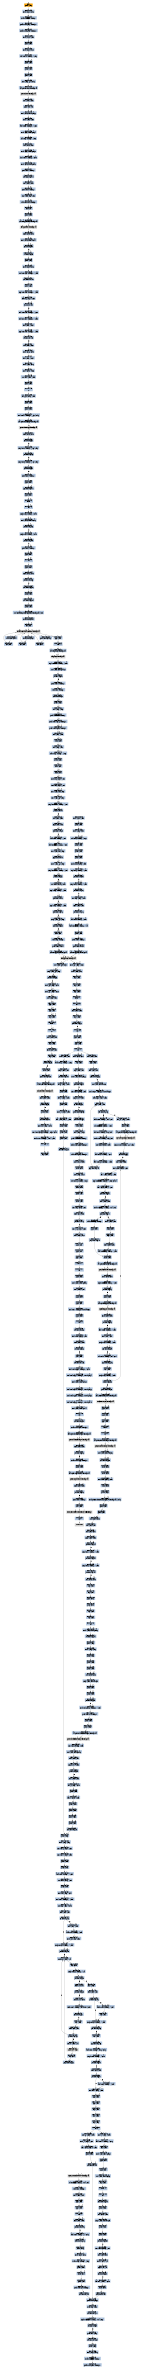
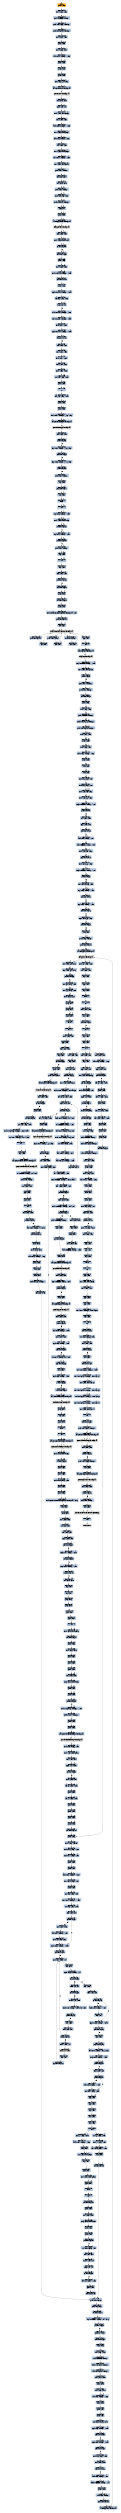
node "0x004056eb call GetCurrentThreadId@kernel32.dll": added
node "0x0040642e movl %esp, %ebp": label "0x0040642e movl %esp, %ebp" -> "0x0040642e movl %esp, %kernel"
node "0x00404547 pushl $0x406aac<UINT32>": added
